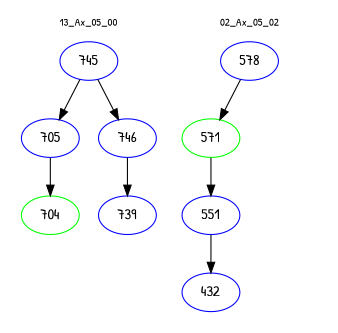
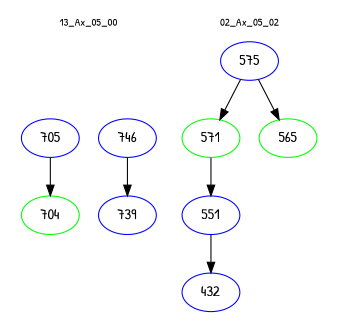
node "745": removed
node "578": label "578" -> "575"
node "565": added
